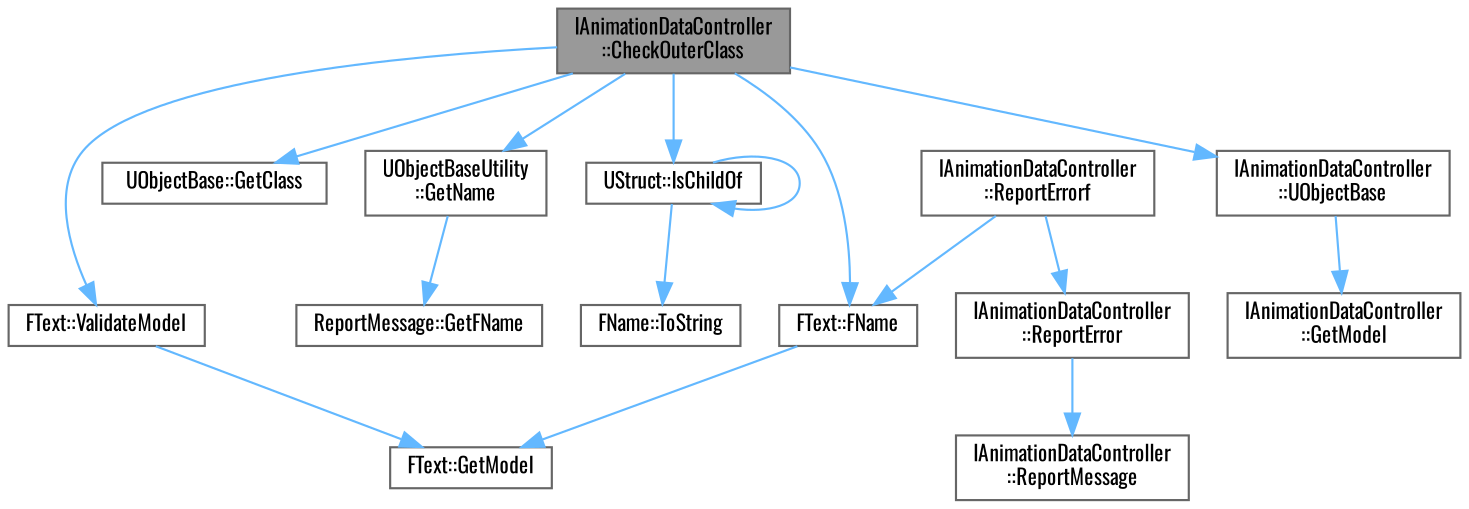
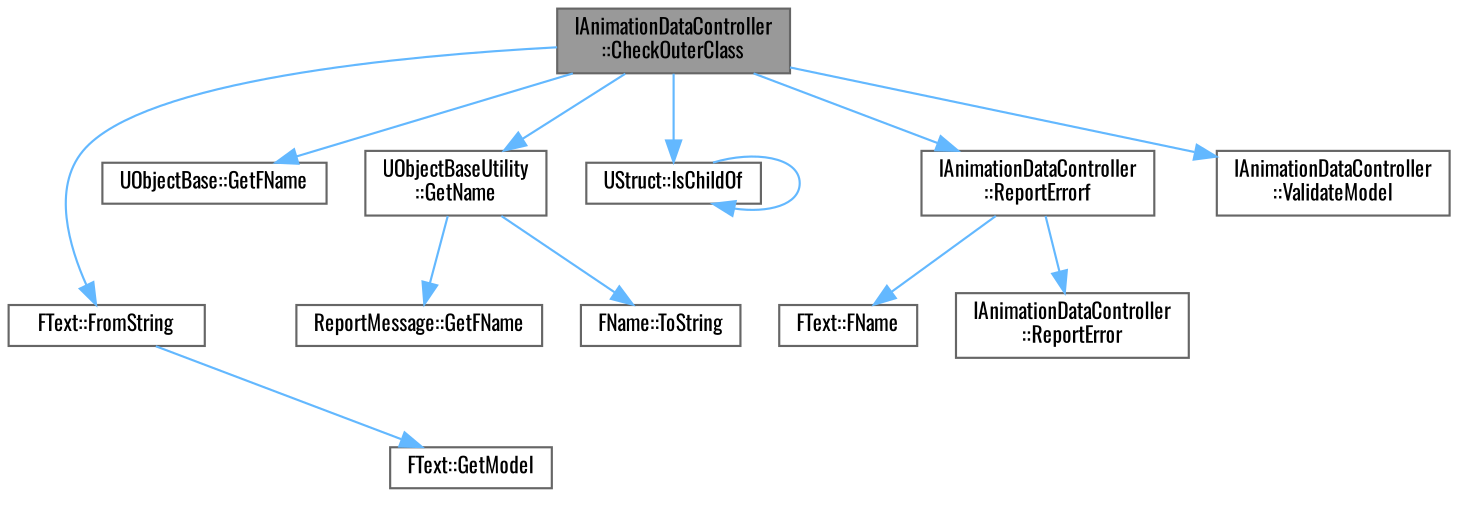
edge "IAnimationDataController ::CheckOuterClass" -> "FText::FName": now "IAnimationDataController ::CheckOuterClass" -> "IAnimationDataController ::ReportErrorf"
node "UObjectBase::GetClass": label "UObjectBase::GetClass" -> "UObjectBase::GetFName"
node "IAnimationDataController ::UObjectBase": label "IAnimationDataController ::UObjectBase" -> "IAnimationDataController ::ValidateModel"
edge "UStruct::IsChildOf" -> "FName::ToString": now "UObjectBaseUtility ::GetName" -> "FName::ToString"
node "FText::ValidateModel": label "FText::ValidateModel" -> "FText::FromString"
node "IAnimationDataController ::GetModel": removed
edge "FText::FName" -> "FText::GetModel": removed
node "IAnimationDataController ::ReportMessage": removed
